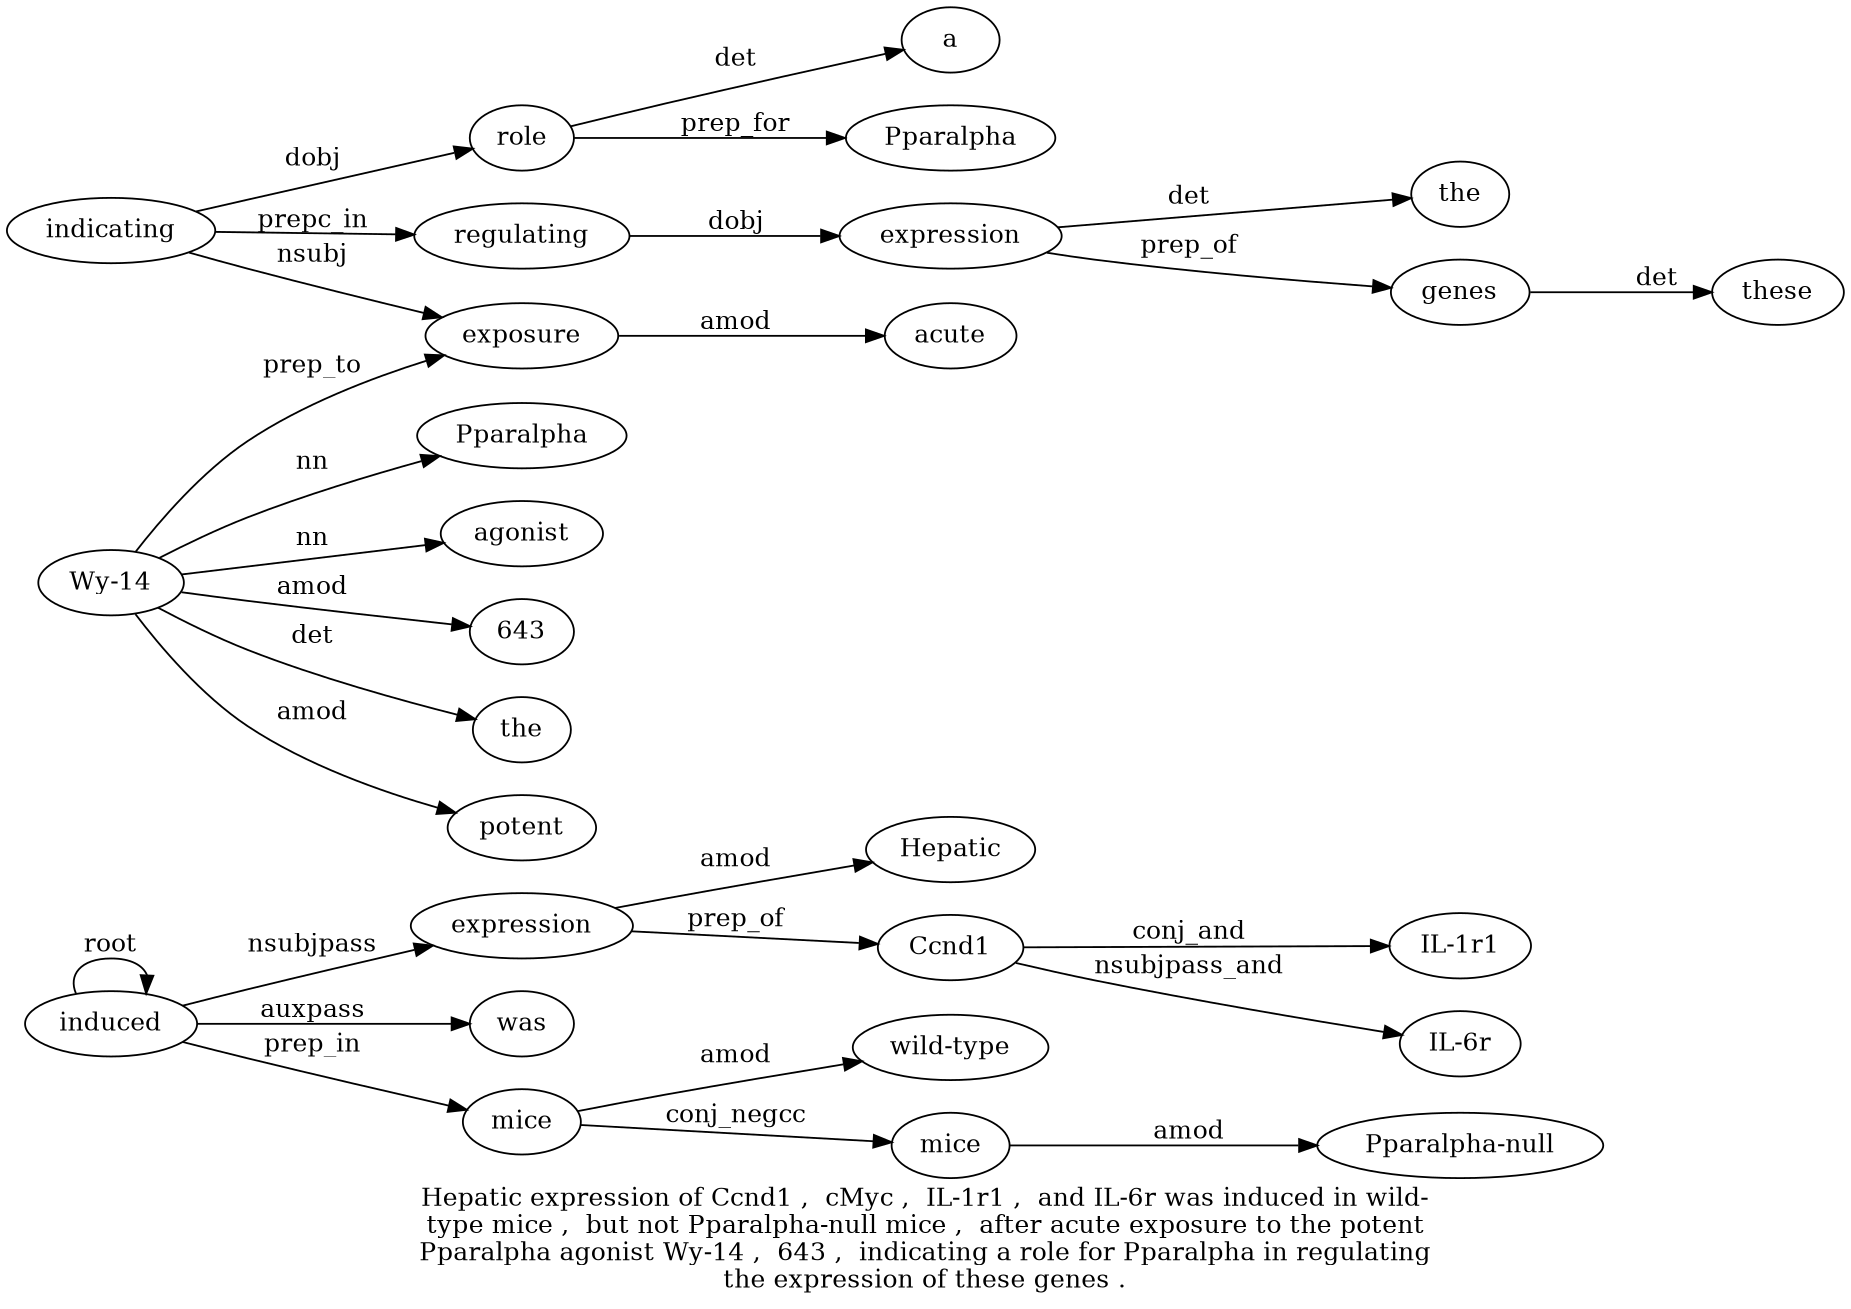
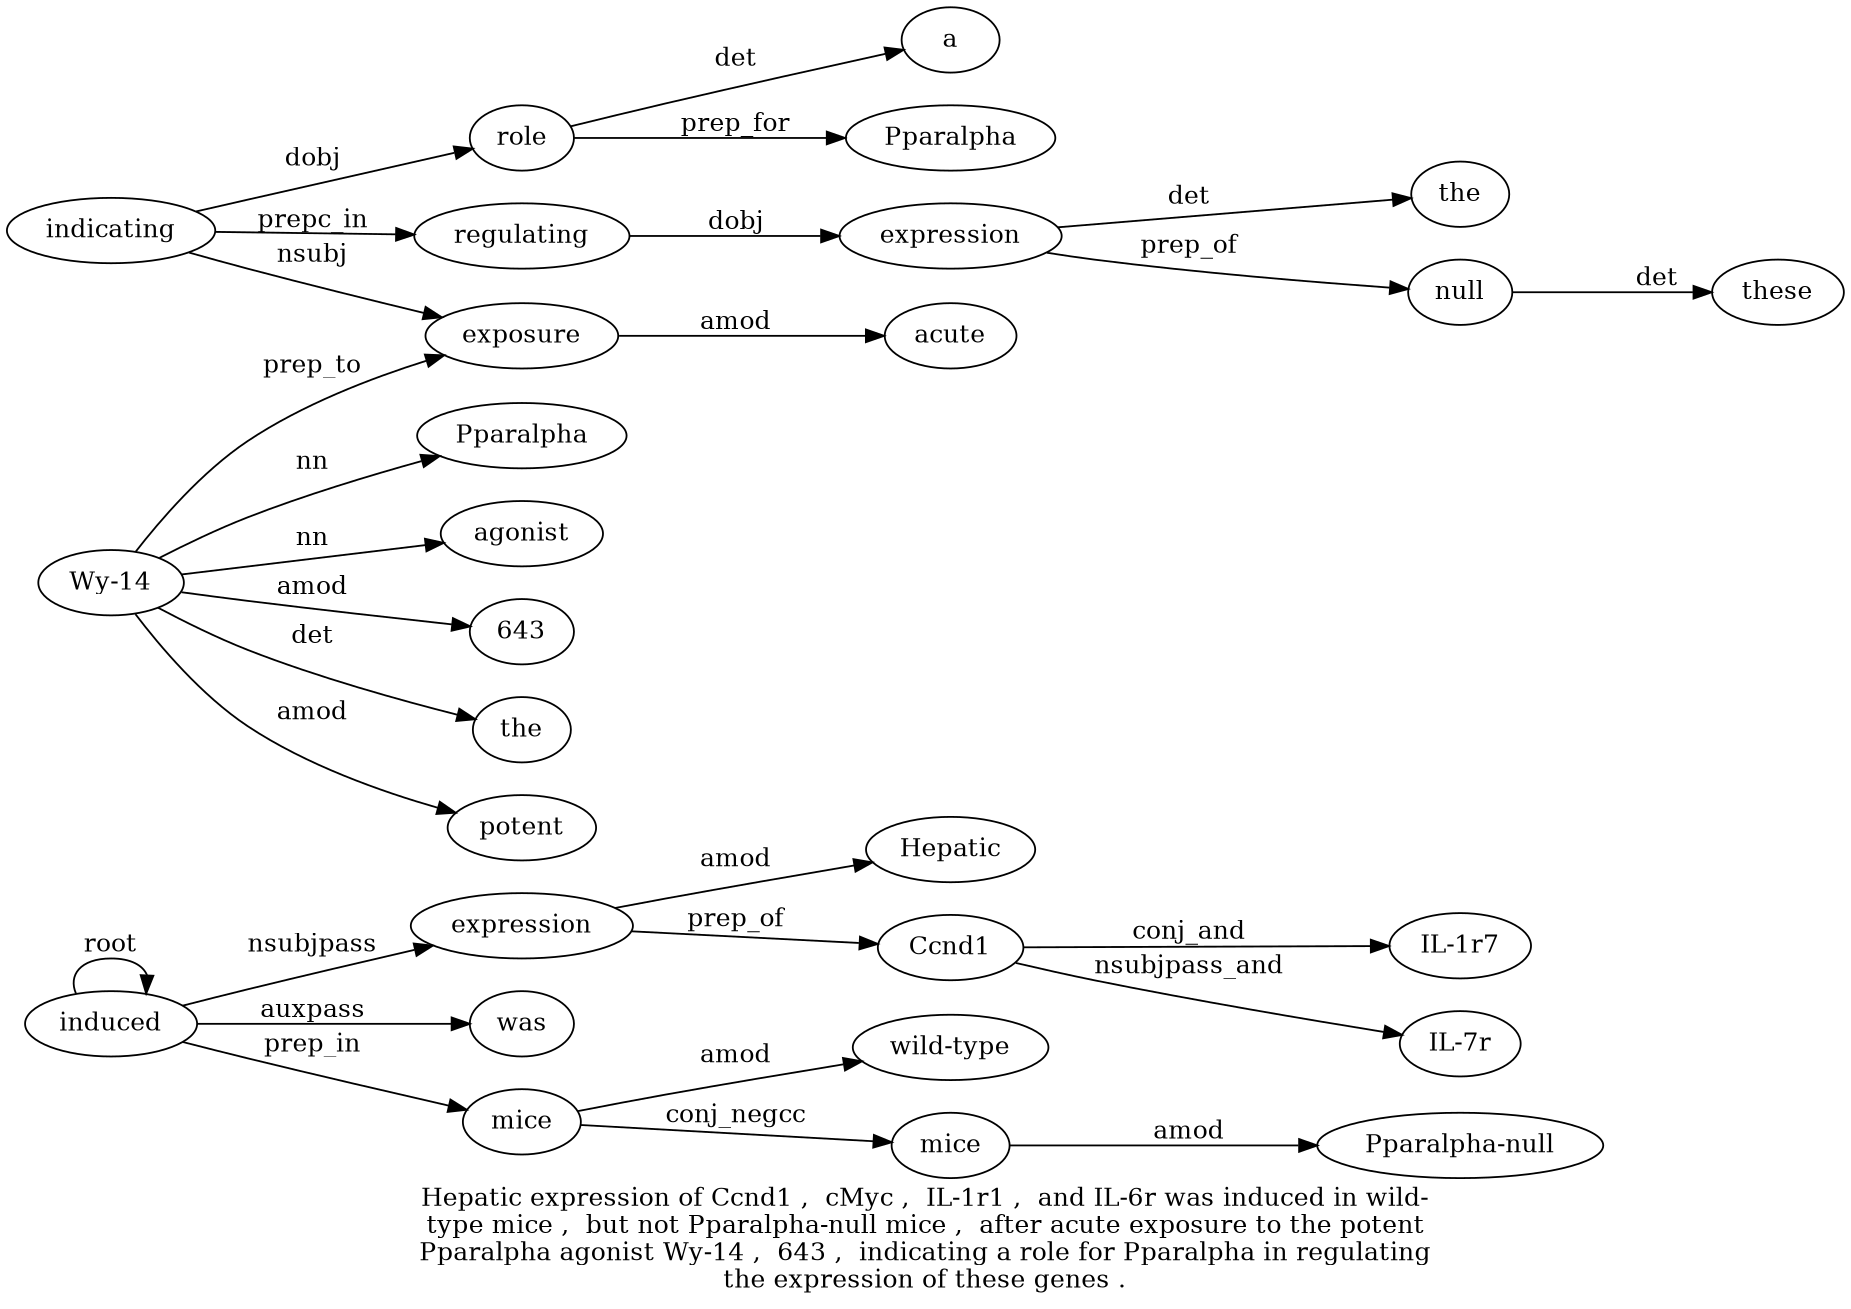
node "genes": label "genes" -> "null"
node "IL-1r1": label "IL-1r1" -> "IL-1r7"
node "IL-6r": label "IL-6r" -> "IL-7r"
